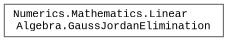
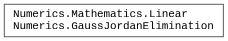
node "Numerics.Mathematics.Linear Algebra.GaussJordanElimination": label "Numerics.Mathematics.Linear Algebra.GaussJordanElimination" -> "Numerics.Mathematics.Linear Numerics.GaussJordanElimination"
